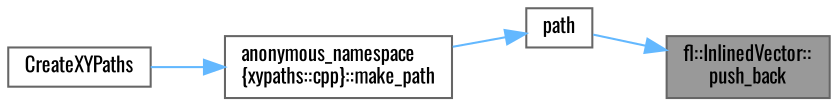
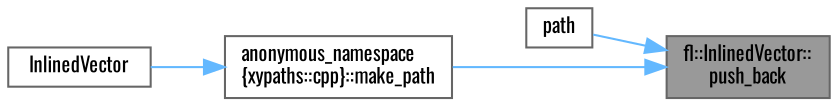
edge "anonymous_namespace {xypaths::cpp}::make_path" -> "path": now "anonymous_namespace {xypaths::cpp}::make_path" -> "fl::InlinedVector:: push_back"
node "CreateXYPaths": label "CreateXYPaths" -> "InlinedVector"
